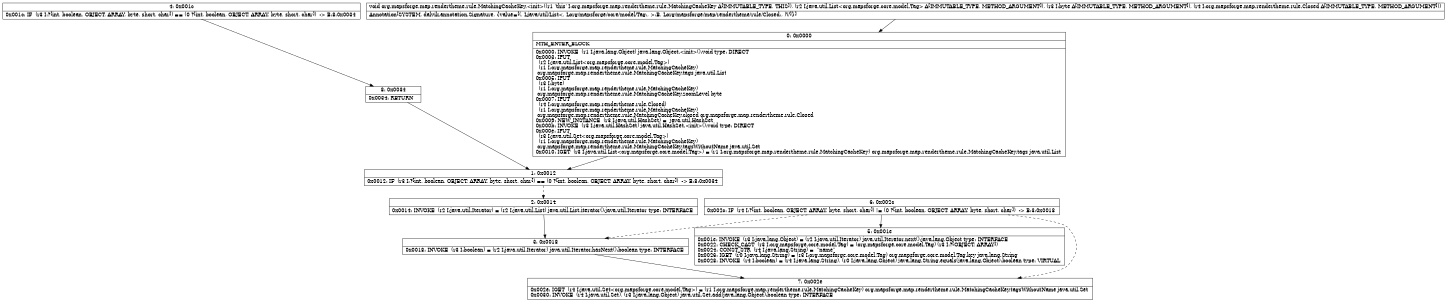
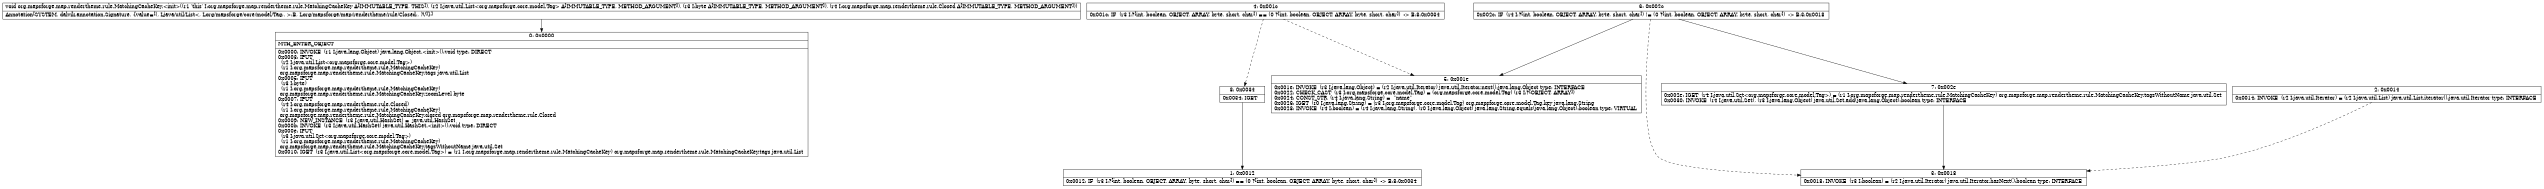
node "0: 0x0000": text "MTH_ENTER_BLOCK" -> "MTH_ENTER_OBJECT"
edge "4: 0x001c" -> "5: 0x001e": added
edge "4: 0x001c" -> "8: 0x0034": style solid -> dashed
node "8: 0x0034": text "0x0034: RETURN" -> "0x0034: IGET"
edge "0: 0x0000" -> "1: 0x0012": removed
edge "1: 0x0012" -> "2: 0x0014": removed
edge "2: 0x0014" -> "3: 0x0018": style solid -> dashed
edge "6: 0x002c" -> "7: 0x002e": style dashed -> solid
edge "3: 0x0018" -> "7: 0x002e": reversed
